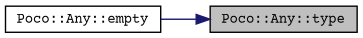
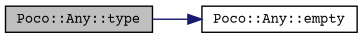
edge "Poco::Any::empty" -> "Poco::Any::type": reversed
